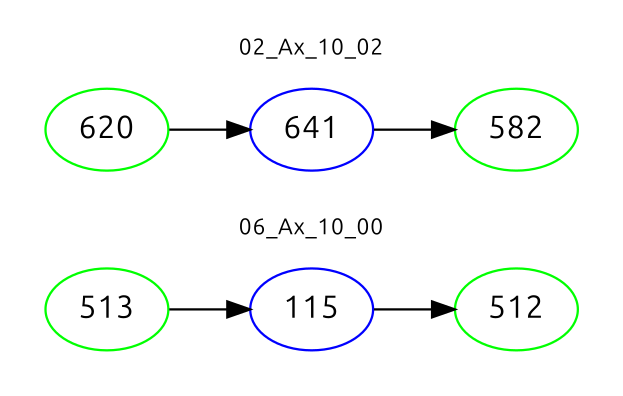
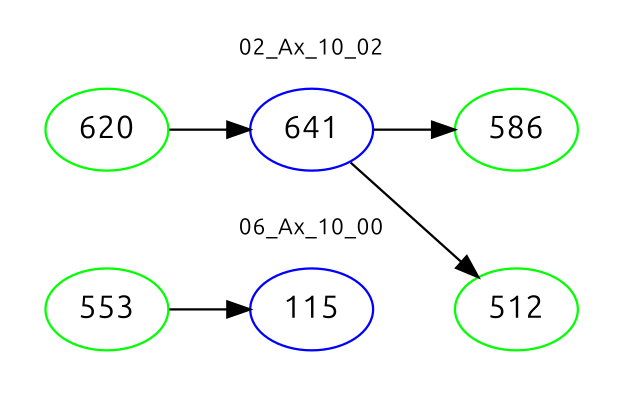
node "582": label "582" -> "586"
node "513": label "513" -> "553"
edge "115" -> "512": now "641" -> "512"
